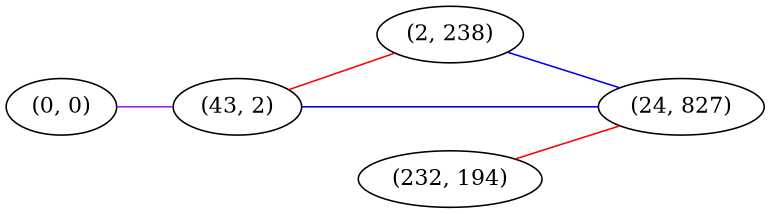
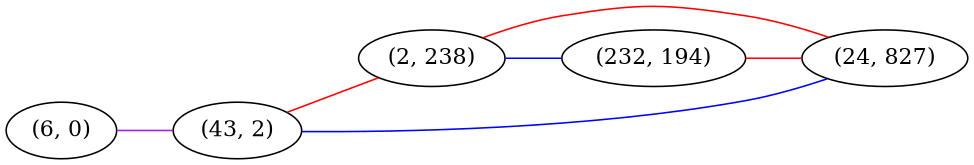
edge "(2, 238)" -- "(232, 194)": added
edge "(2, 238)" -- "(24, 827)": color blue -> red
node "(0, 0)": label "(0, 0)" -> "(6, 0)"
